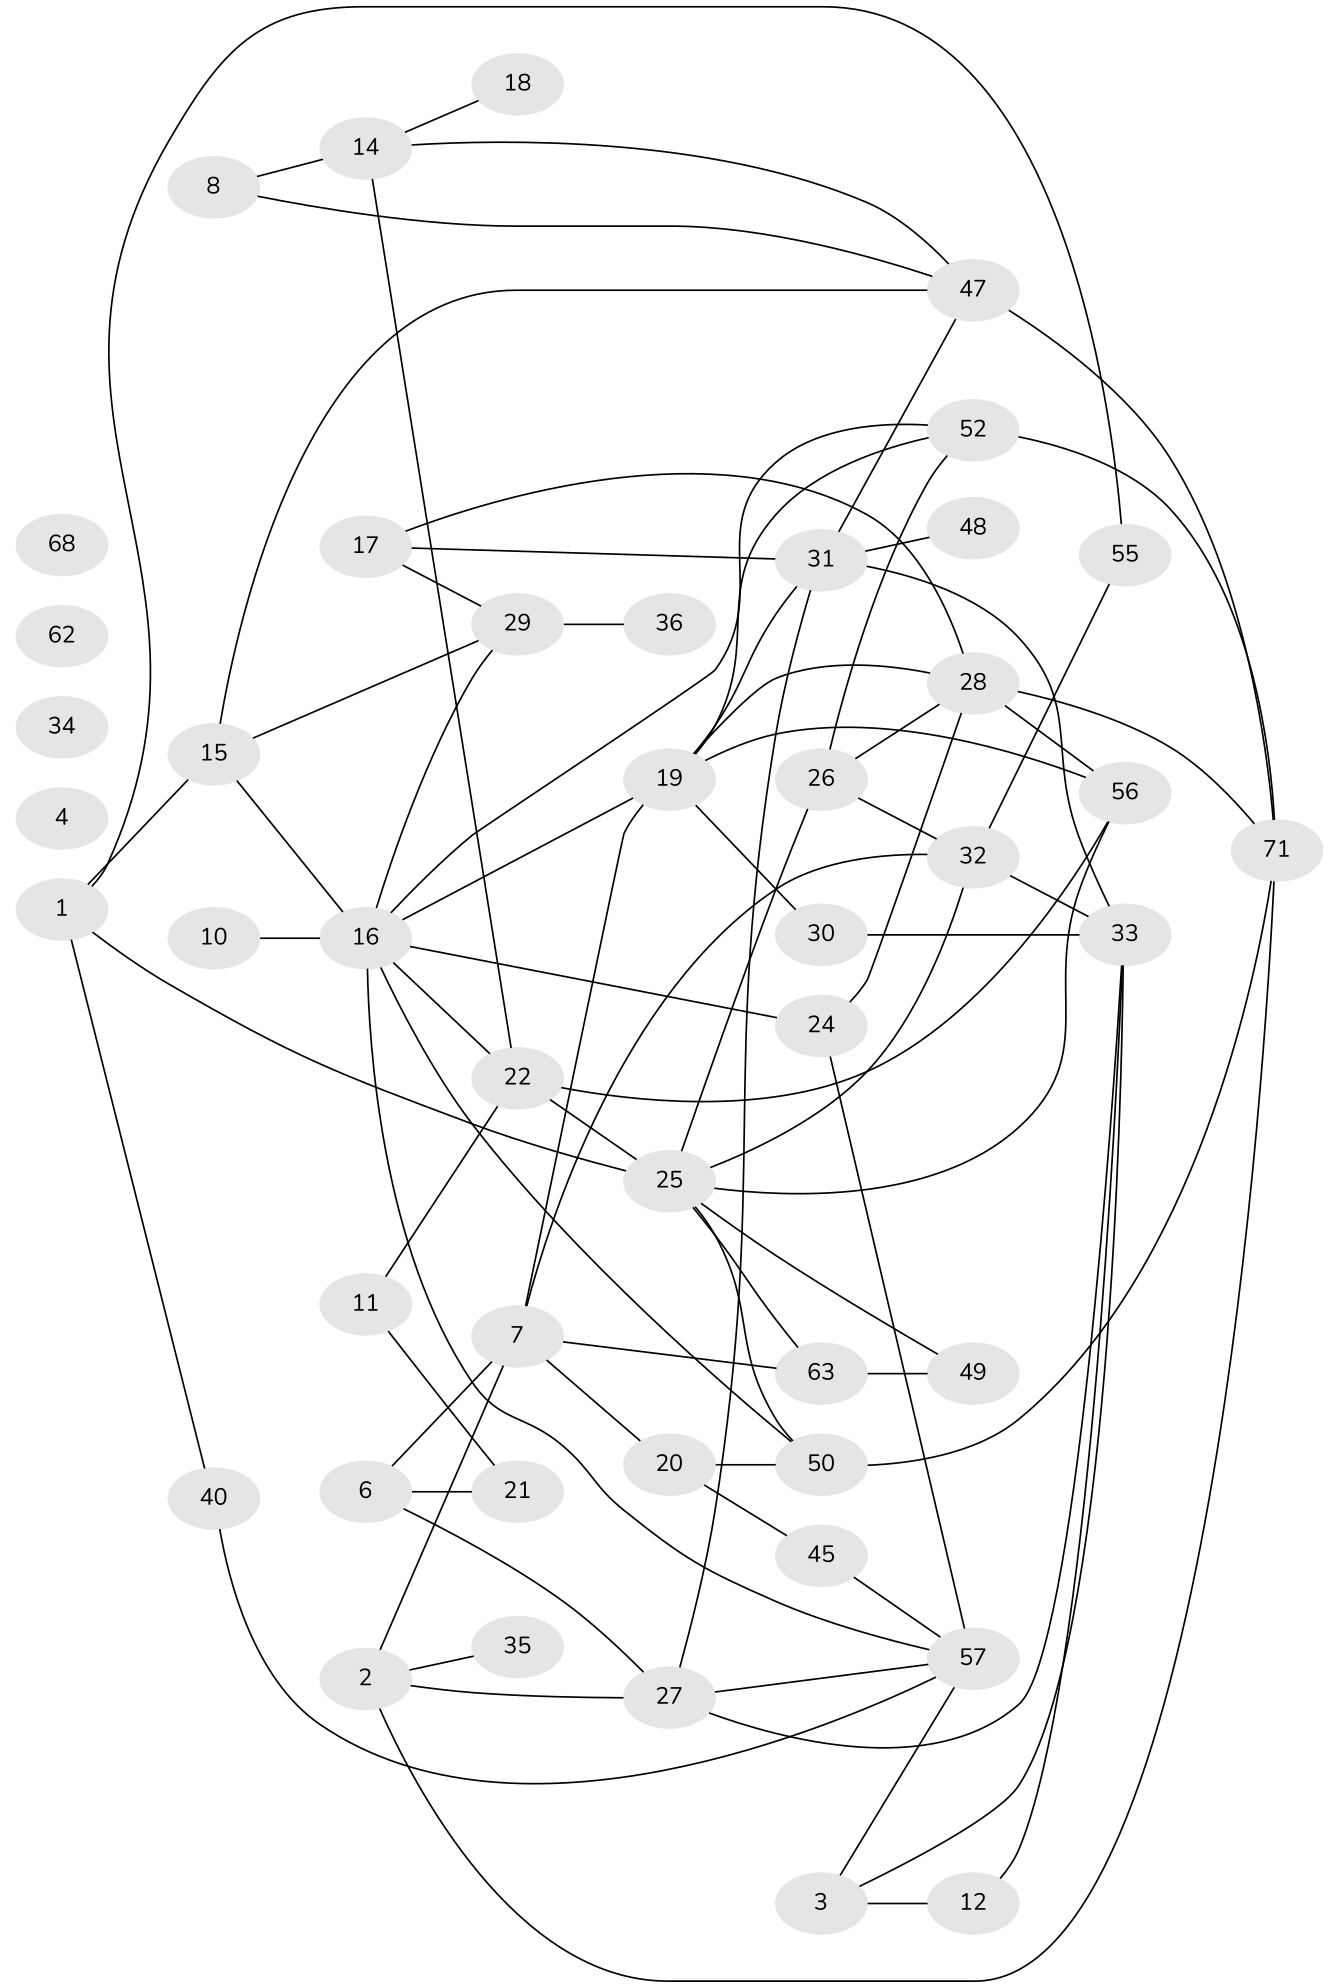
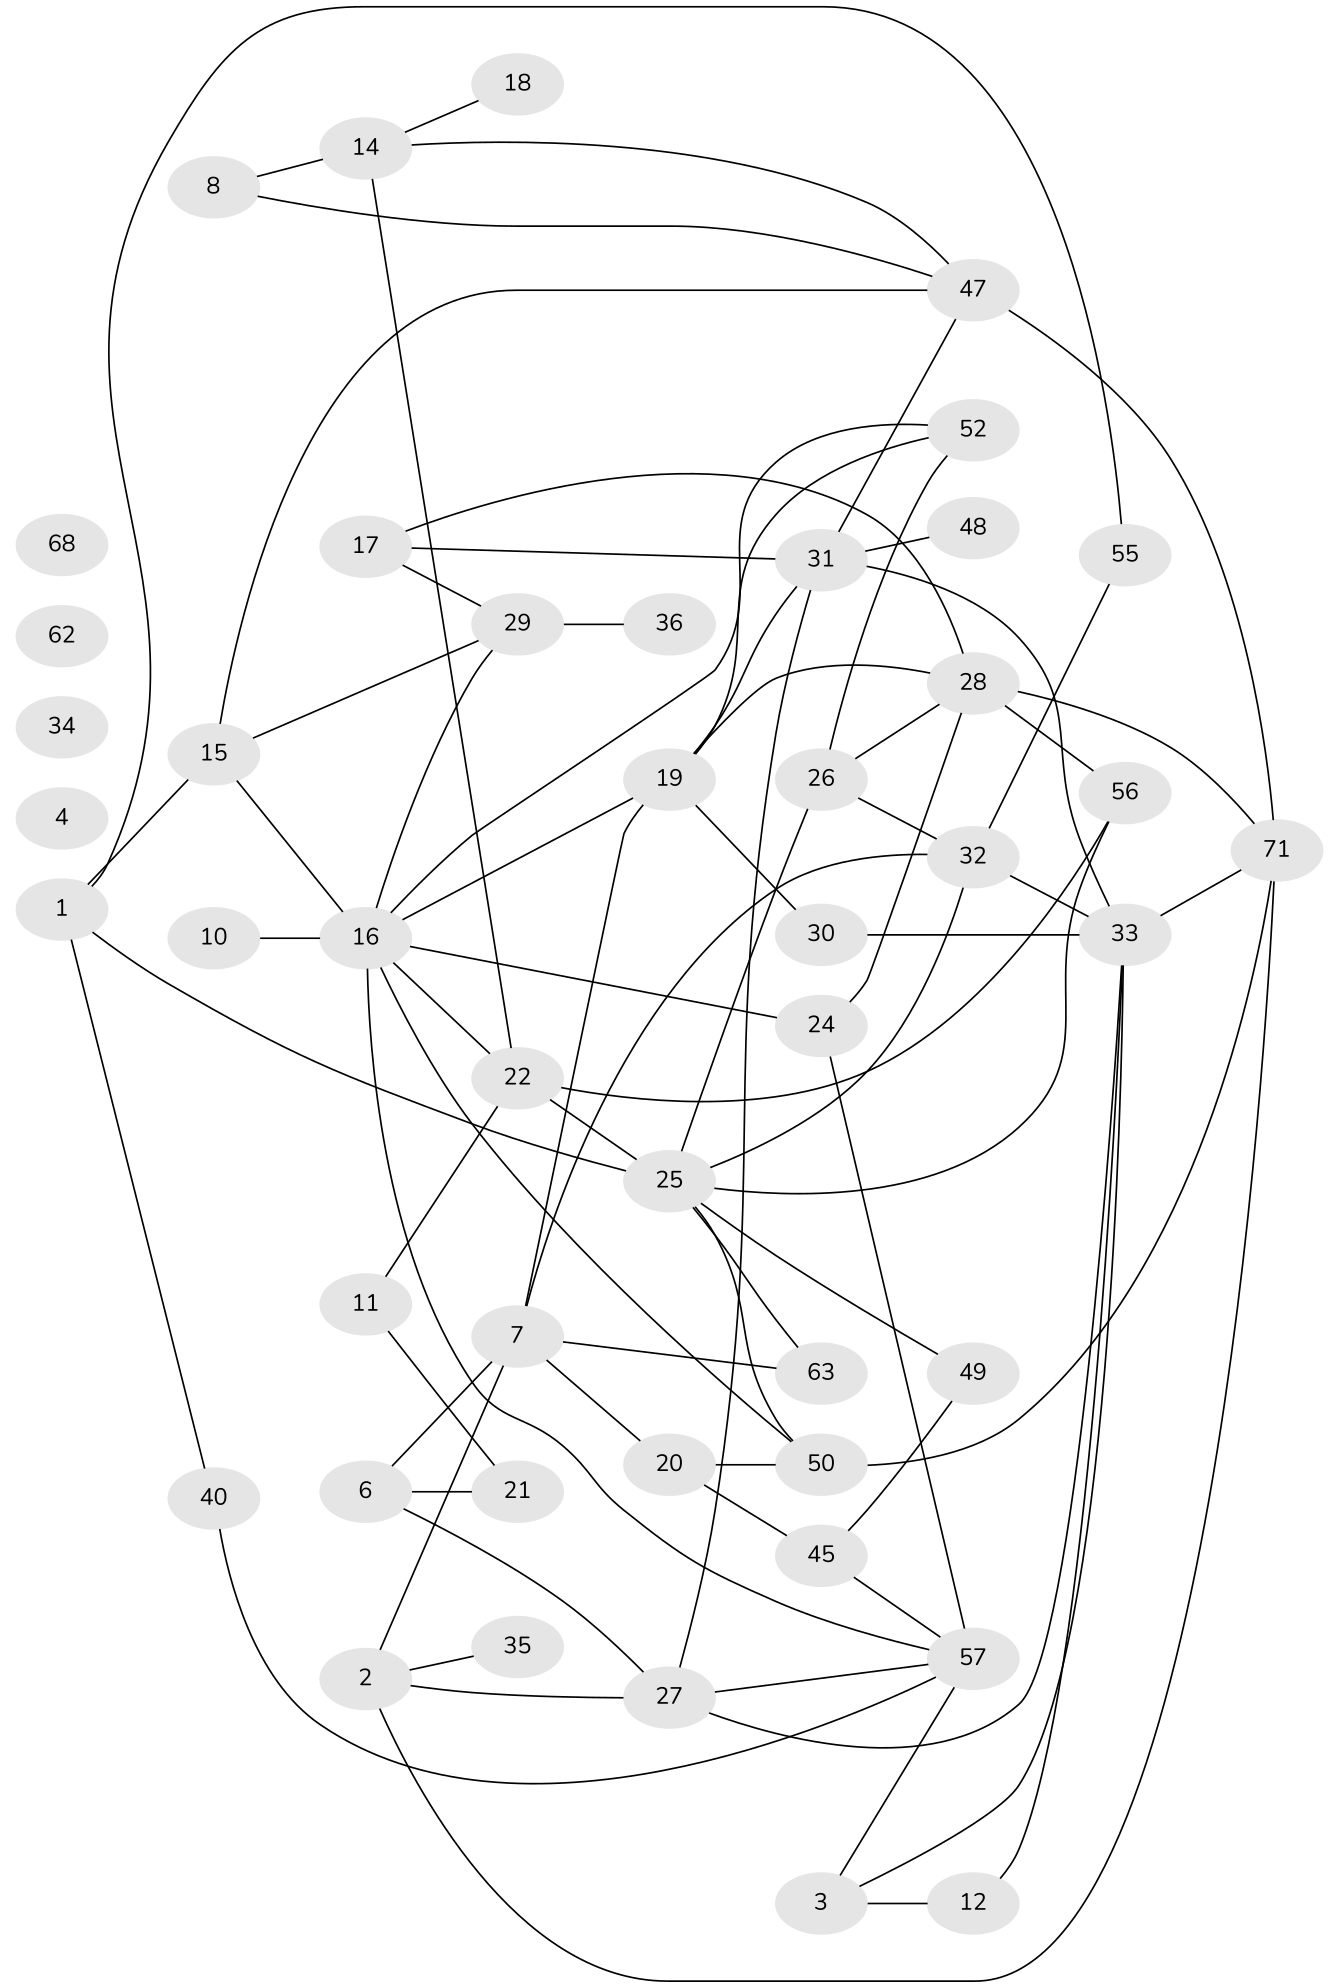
edge "52" -- "71": now "33" -- "71"
edge "19" -- "56": removed
edge "63" -- "49": now "45" -- "49"
